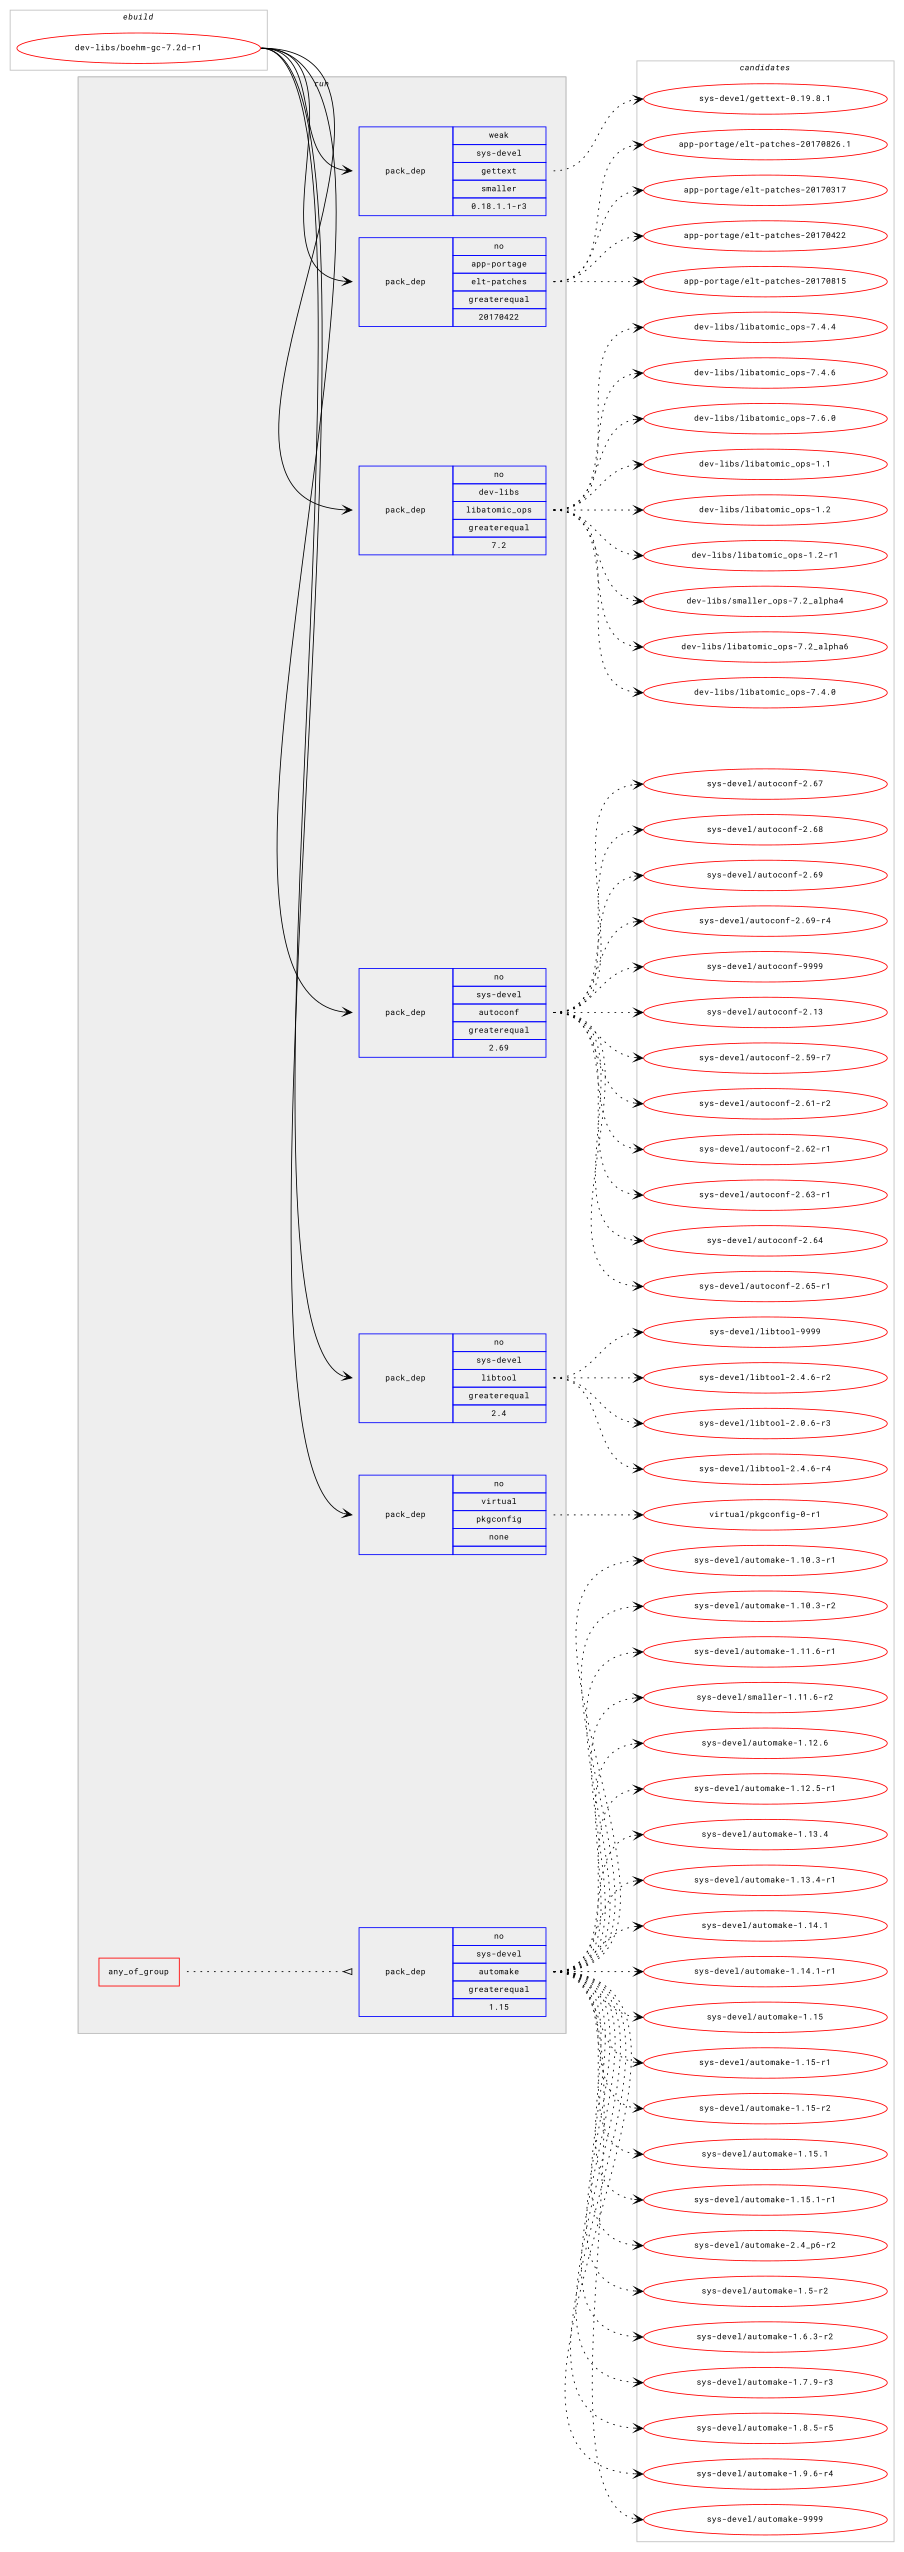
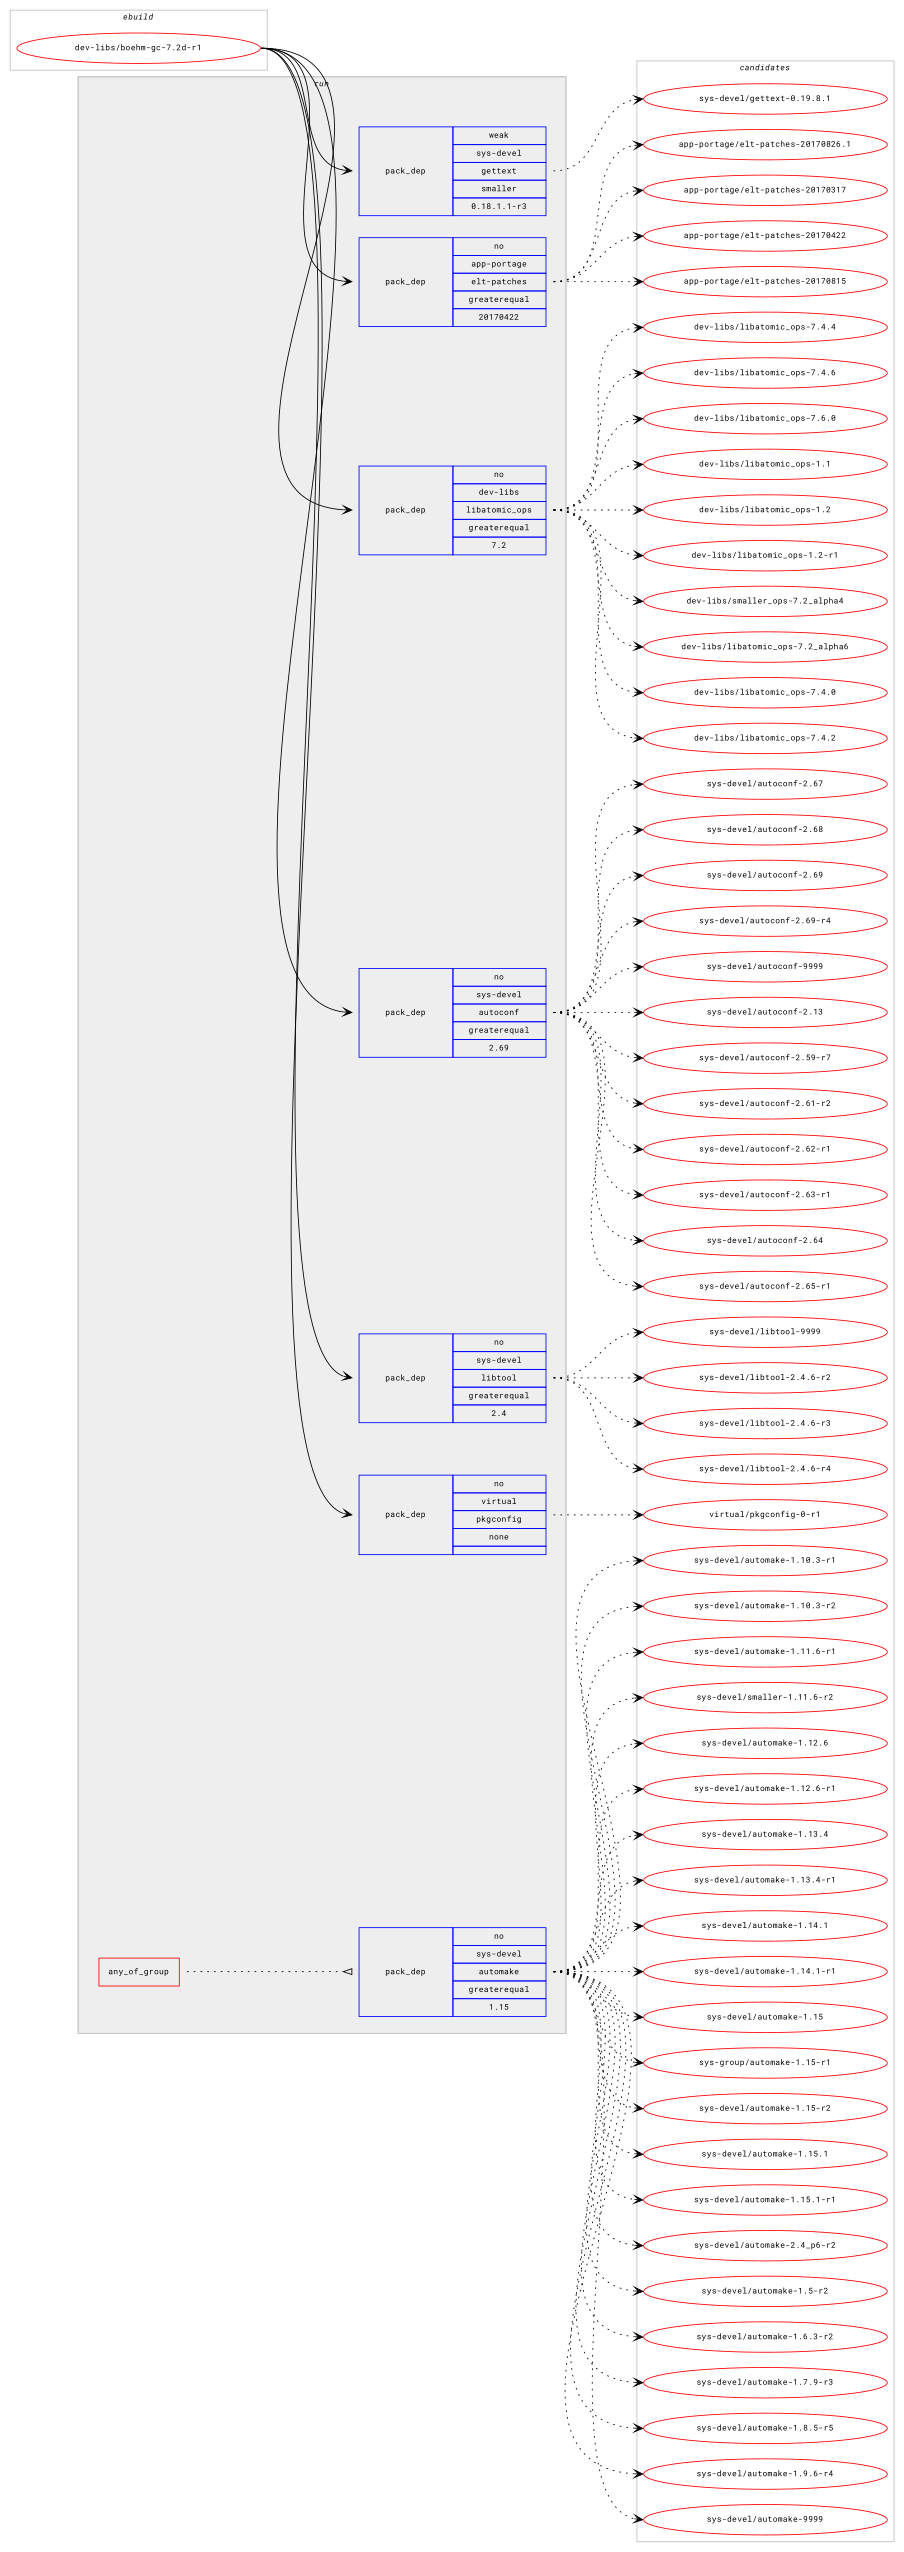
node "dev-libs/libatomic_ops-7.4.2": added
node "sys-devel/libtool-2.0.6-r3": label "sys-devel/libtool-2.0.6-r3" -> "sys-devel/libtool-2.4.6-r3"
node "sys-devel/automake-1.12.5-r1": label "sys-devel/automake-1.12.5-r1" -> "sys-devel/automake-1.12.6-r1"
node "sys-devel/automake-1.15-r1": label "sys-devel/automake-1.15-r1" -> "sys-group/automake-1.15-r1"
